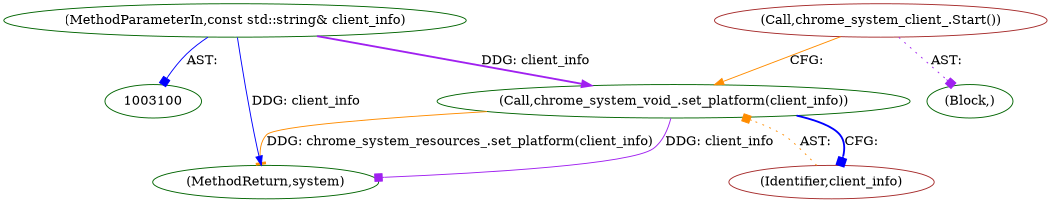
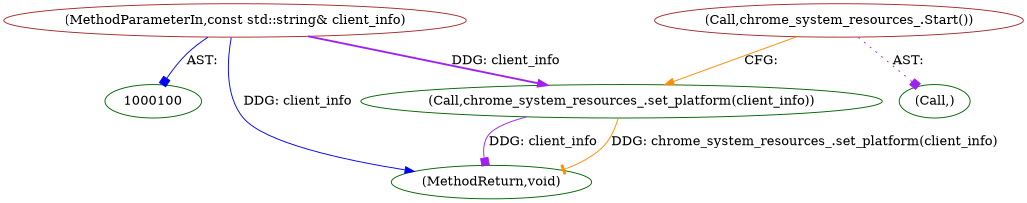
node "(MethodParameterIn,const std::string& client_info)": color darkgreen -> brown
node "(Call,chrome_system_client_.Start())": label "(Call,chrome_system_client_.Start())" -> "(Call,chrome_system_resources_.Start())"
node "1003100": label "1003100" -> "1000100"
node "(Call,chrome_system_void_.set_platform(client_info))": label "(Call,chrome_system_void_.set_platform(client_info))" -> "(Call,chrome_system_resources_.set_platform(client_info))"
node "(Block,)": label "(Block,)" -> "(Call,)"
node "(MethodReturn,system)": label "(MethodReturn,system)" -> "(MethodReturn,void)"
node "(Identifier,client_info)": removed
